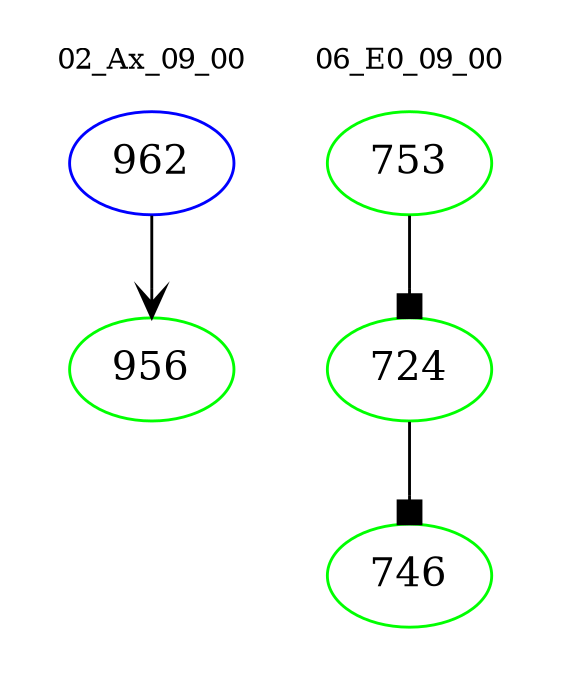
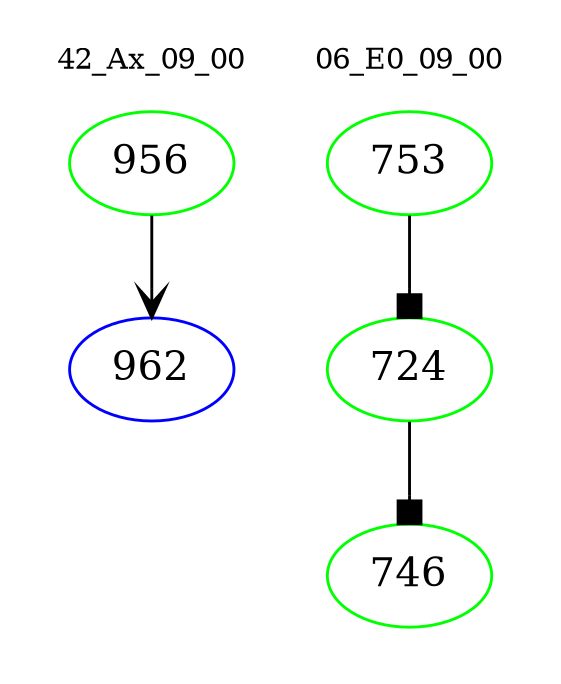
cluster "02_Ax_09_00": label "02_Ax_09_00" -> "42_Ax_09_00"
edge "962" -> "956": reversed
